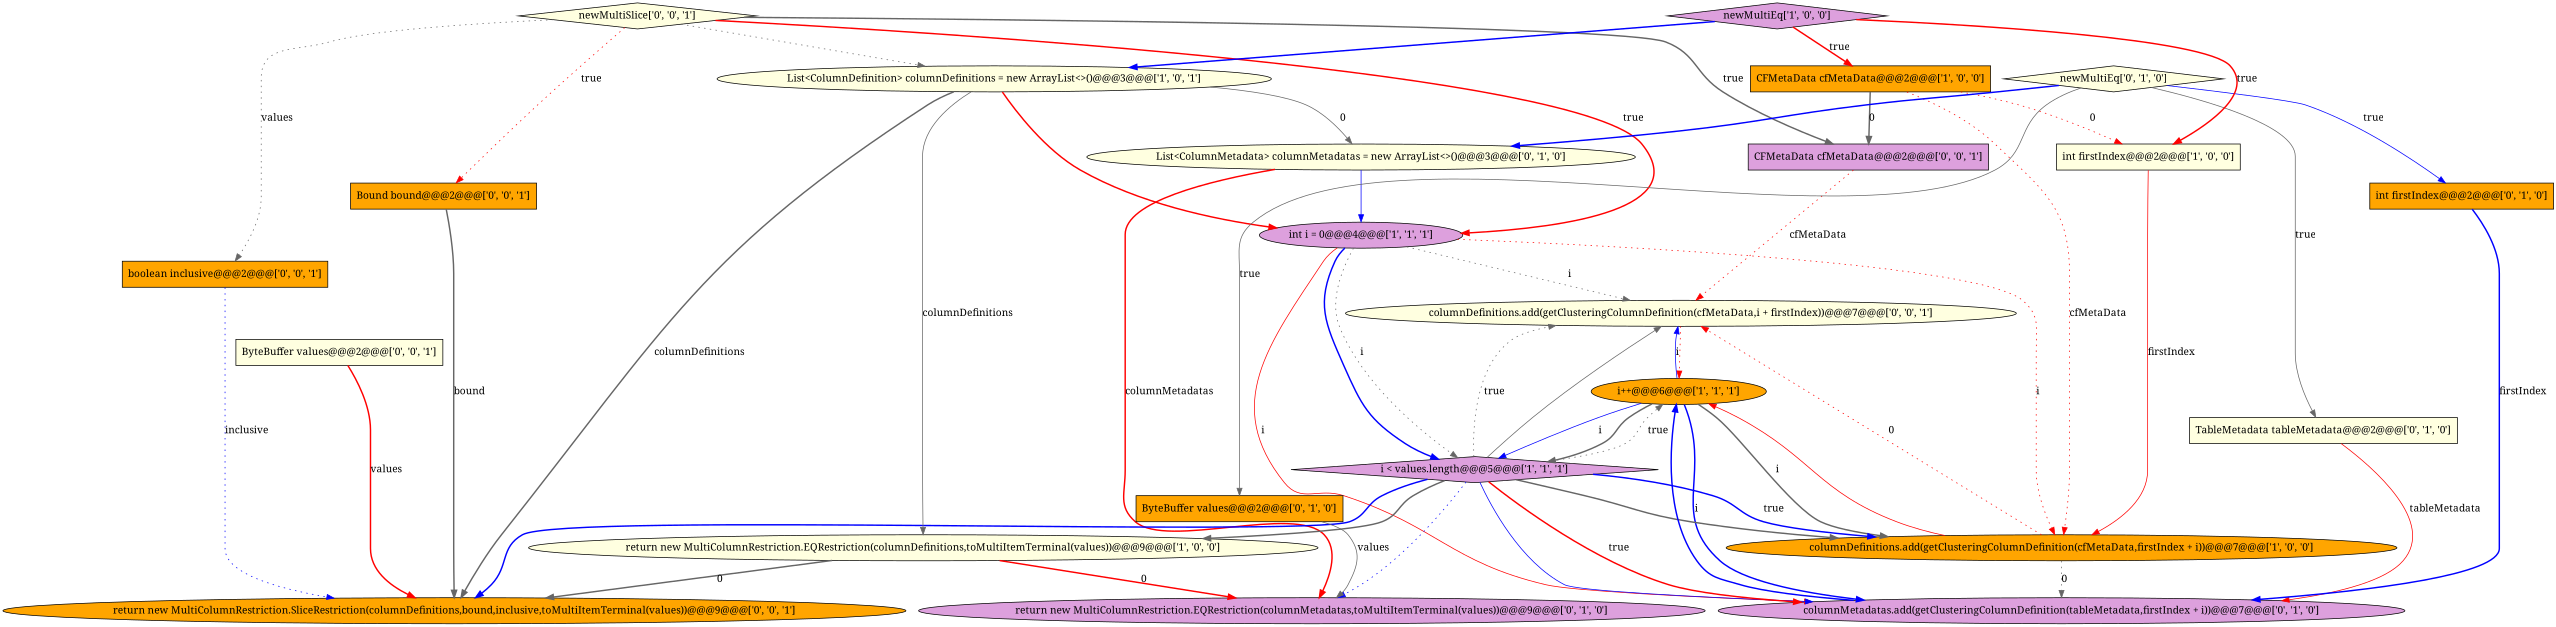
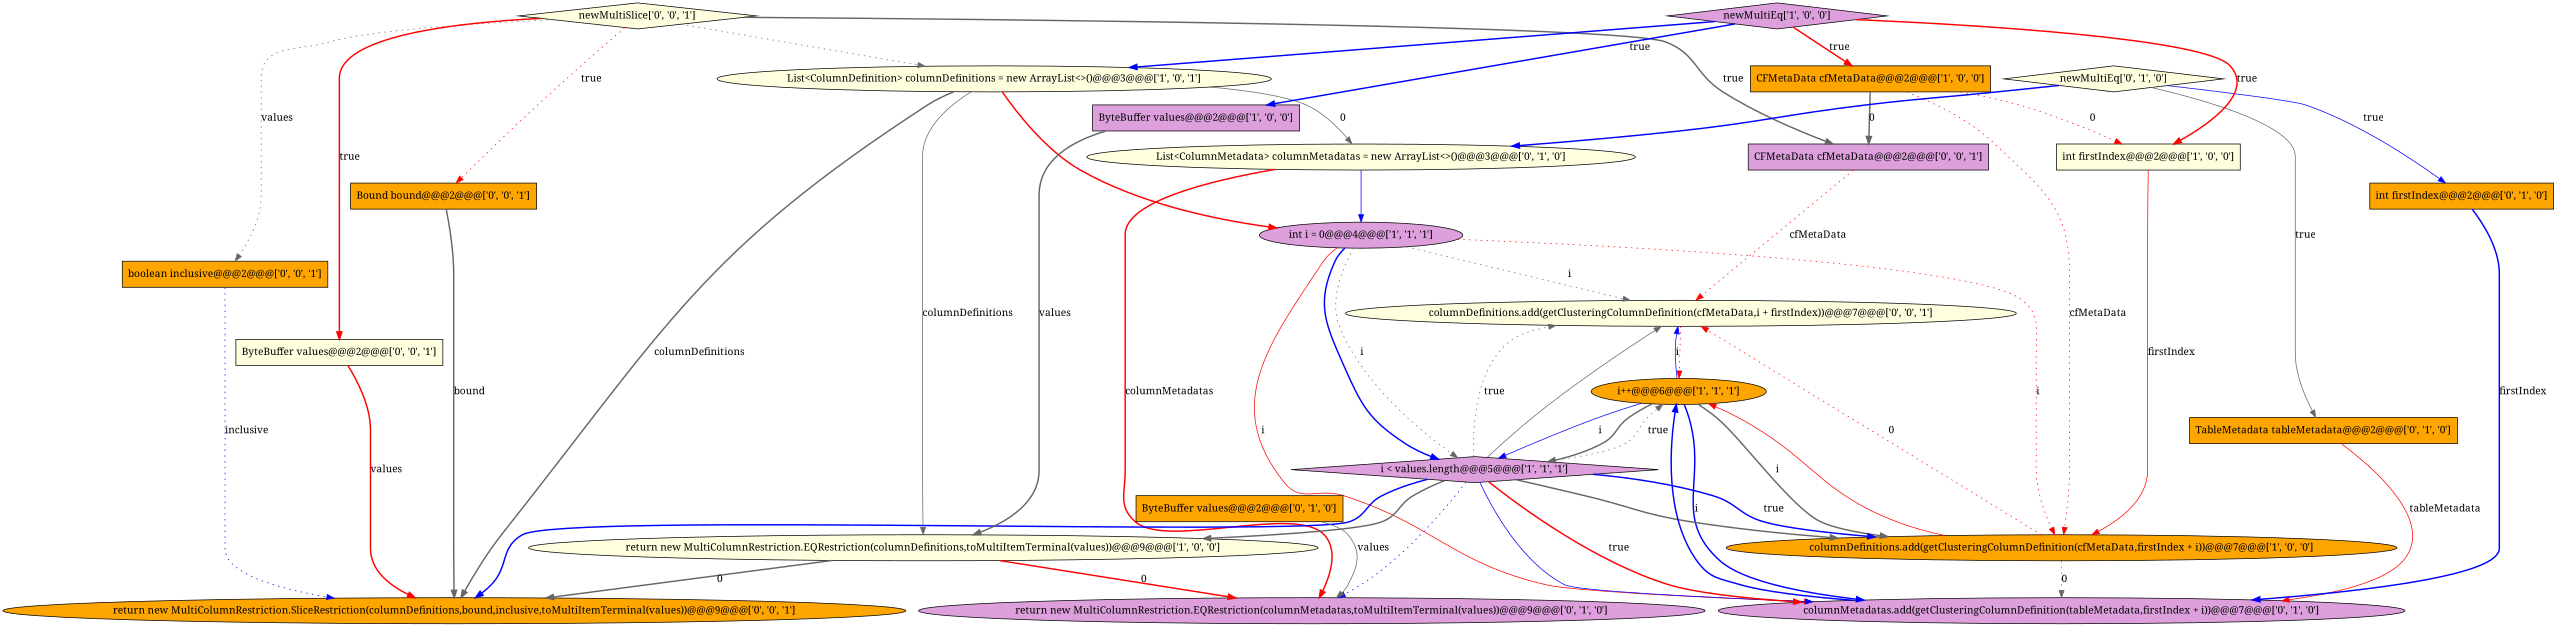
edge "newMultiSlice['0', '0', '1']" -> "int i = 0@@@4@@@['1', '1', '1']": now "newMultiSlice['0', '0', '1']" -> "ByteBuffer values@@@2@@@['0', '0', '1']"
node "ByteBuffer values@@@2@@@['1', '0', '0']": added
edge "newMultiEq['0', '1', '0']" -> "ByteBuffer values@@@2@@@['0', '1', '0']": removed, label "true"
node "TableMetadata tableMetadata@@@2@@@['0', '1', '0']": fillcolor lightyellow -> orange
